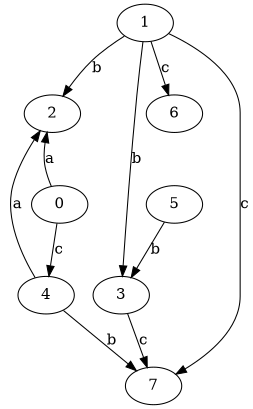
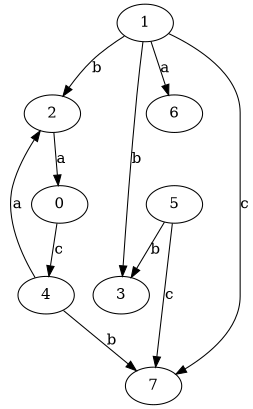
edge "1" -> "6": label "c" -> "a"
edge "0" -> "2": reversed
edge "3" -> "7": now "5" -> "7"
